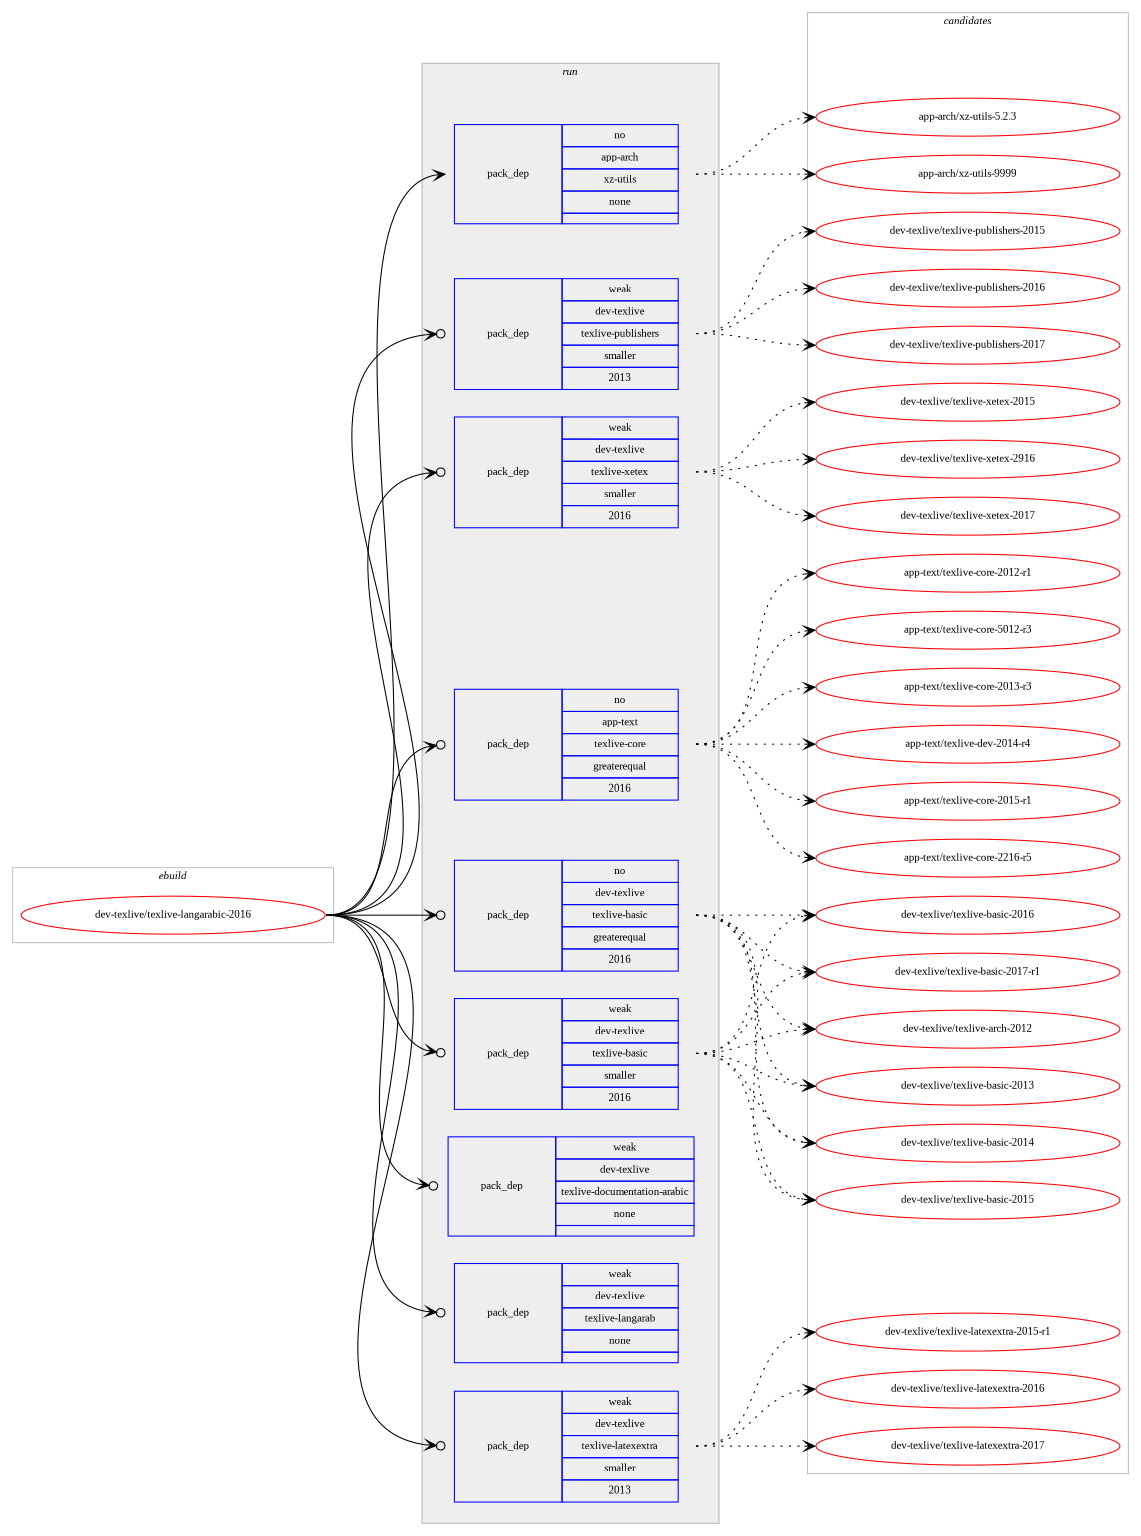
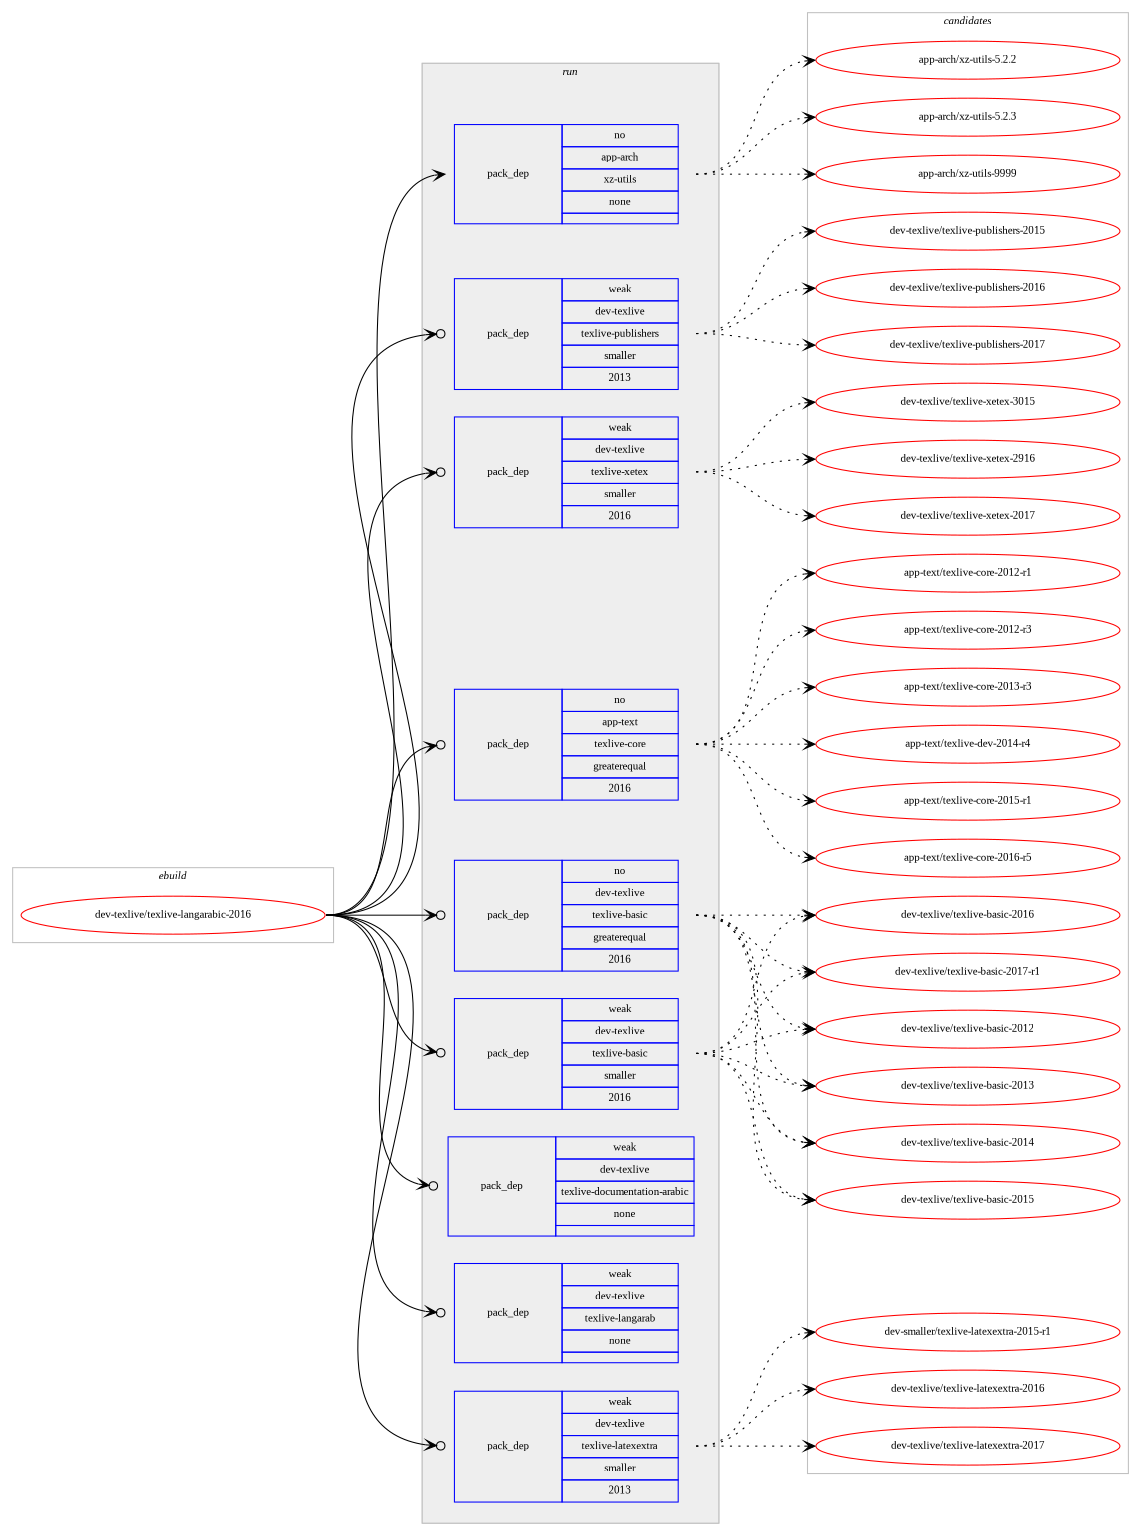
node "app-arch/xz-utils-5.2.2": added
node "dev-texlive/texlive-xetex-2015": label "dev-texlive/texlive-xetex-2015" -> "dev-texlive/texlive-xetex-3015"
node "app-text/texlive-core-5012-r3": label "app-text/texlive-core-5012-r3" -> "app-text/texlive-core-2012-r3"
node "app-text/texlive-core-2216-r5": label "app-text/texlive-core-2216-r5" -> "app-text/texlive-core-2016-r5"
node "dev-texlive/texlive-arch-2012": label "dev-texlive/texlive-arch-2012" -> "dev-texlive/texlive-basic-2012"
node "dev-texlive/texlive-latexextra-2015-r1": label "dev-texlive/texlive-latexextra-2015-r1" -> "dev-smaller/texlive-latexextra-2015-r1"
